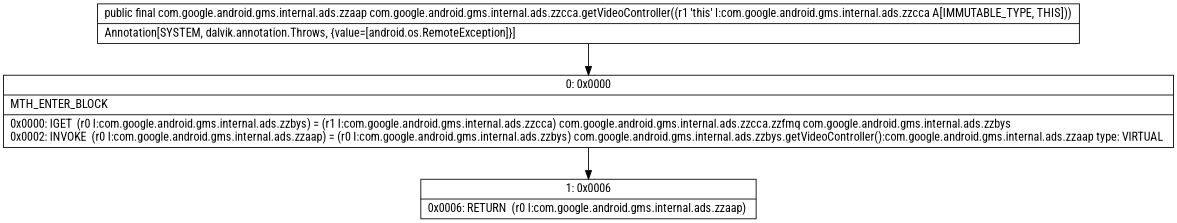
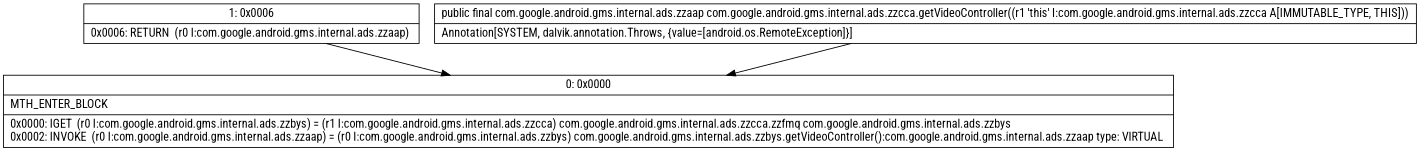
edge "0: 0x0000" -> "1: 0x0006": reversed
